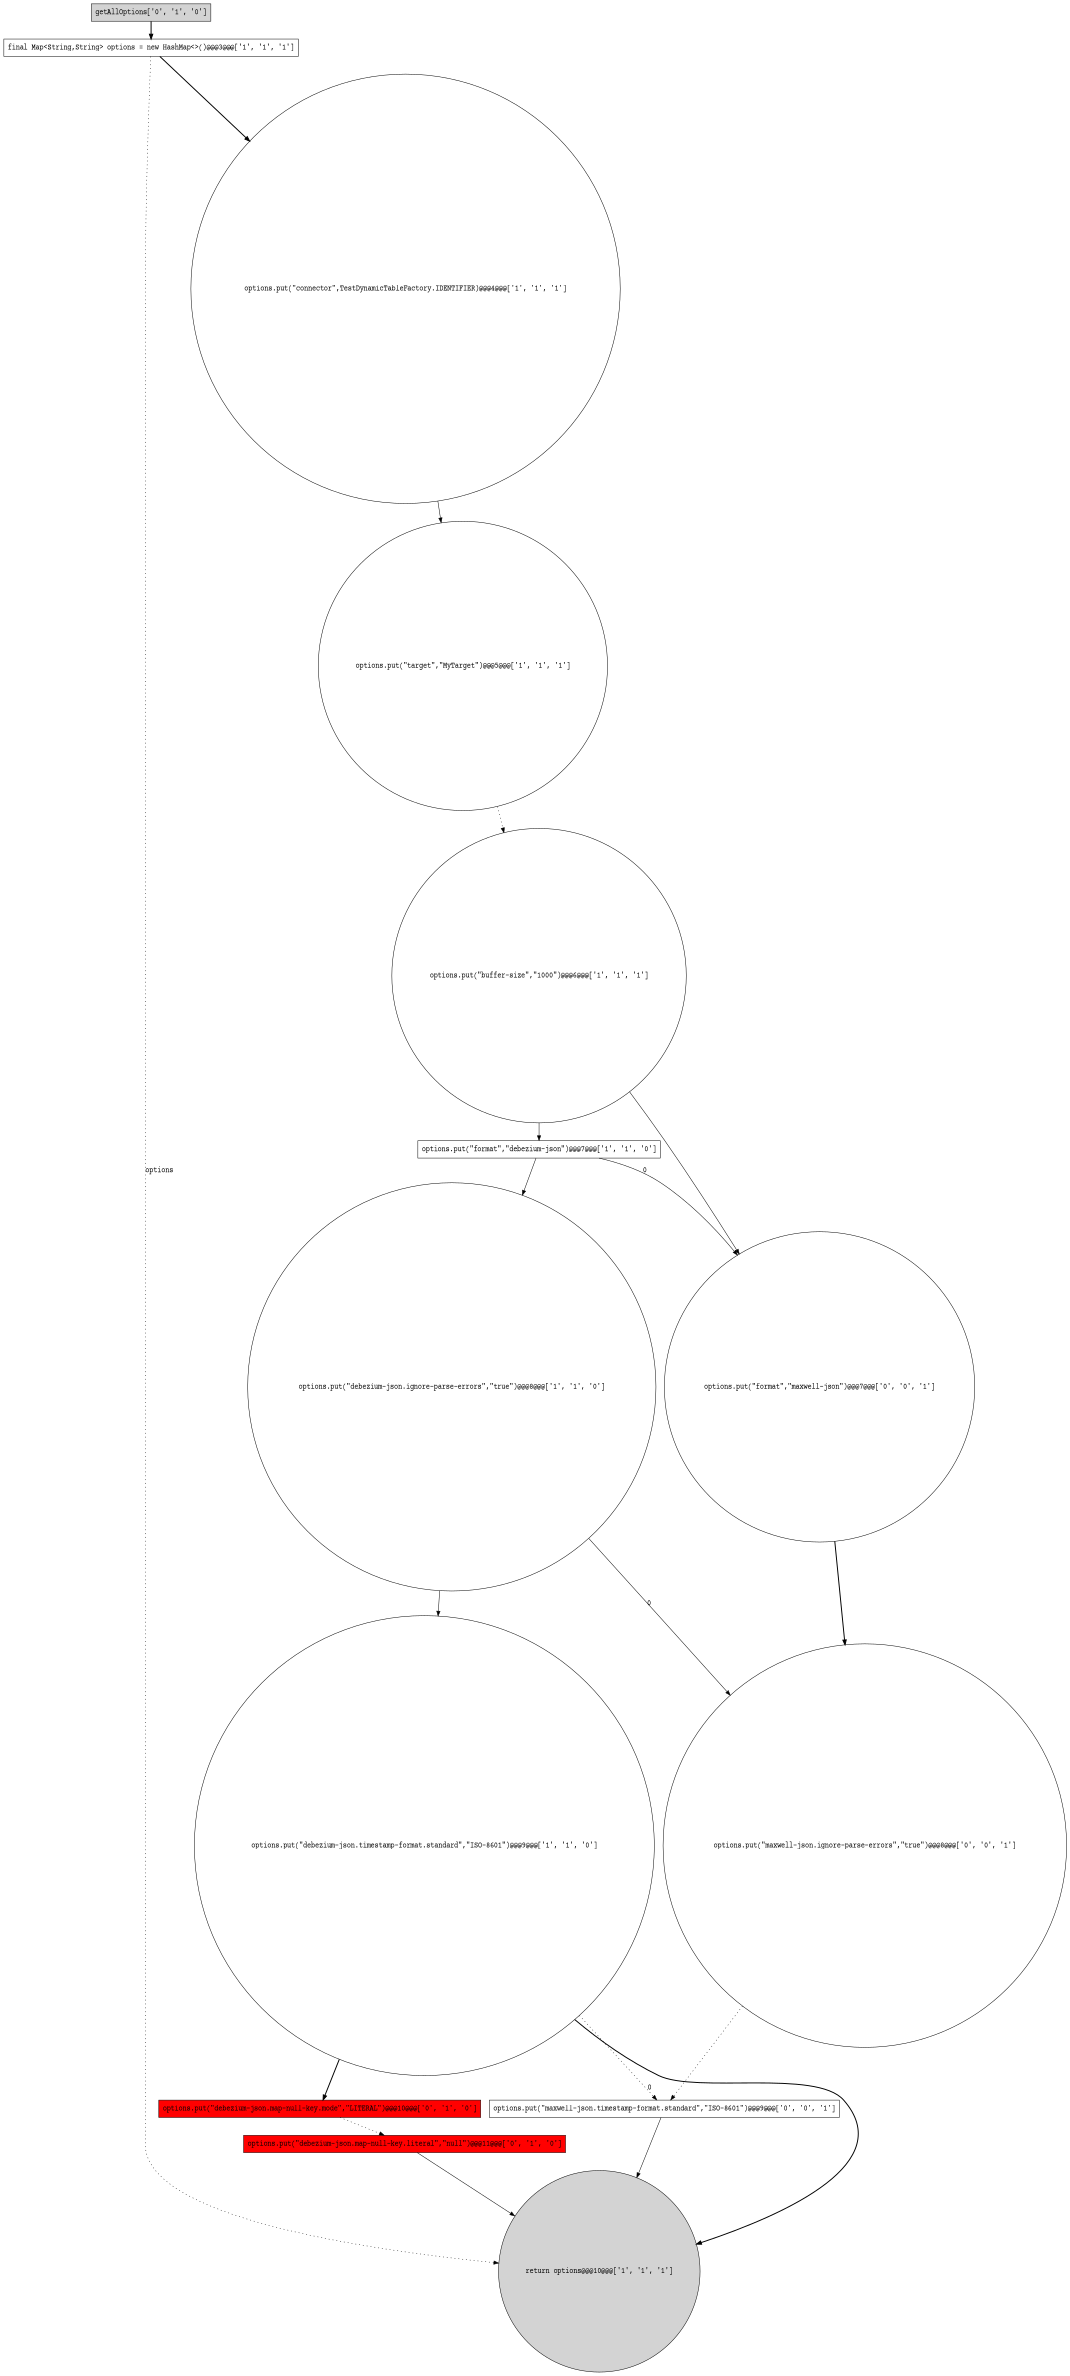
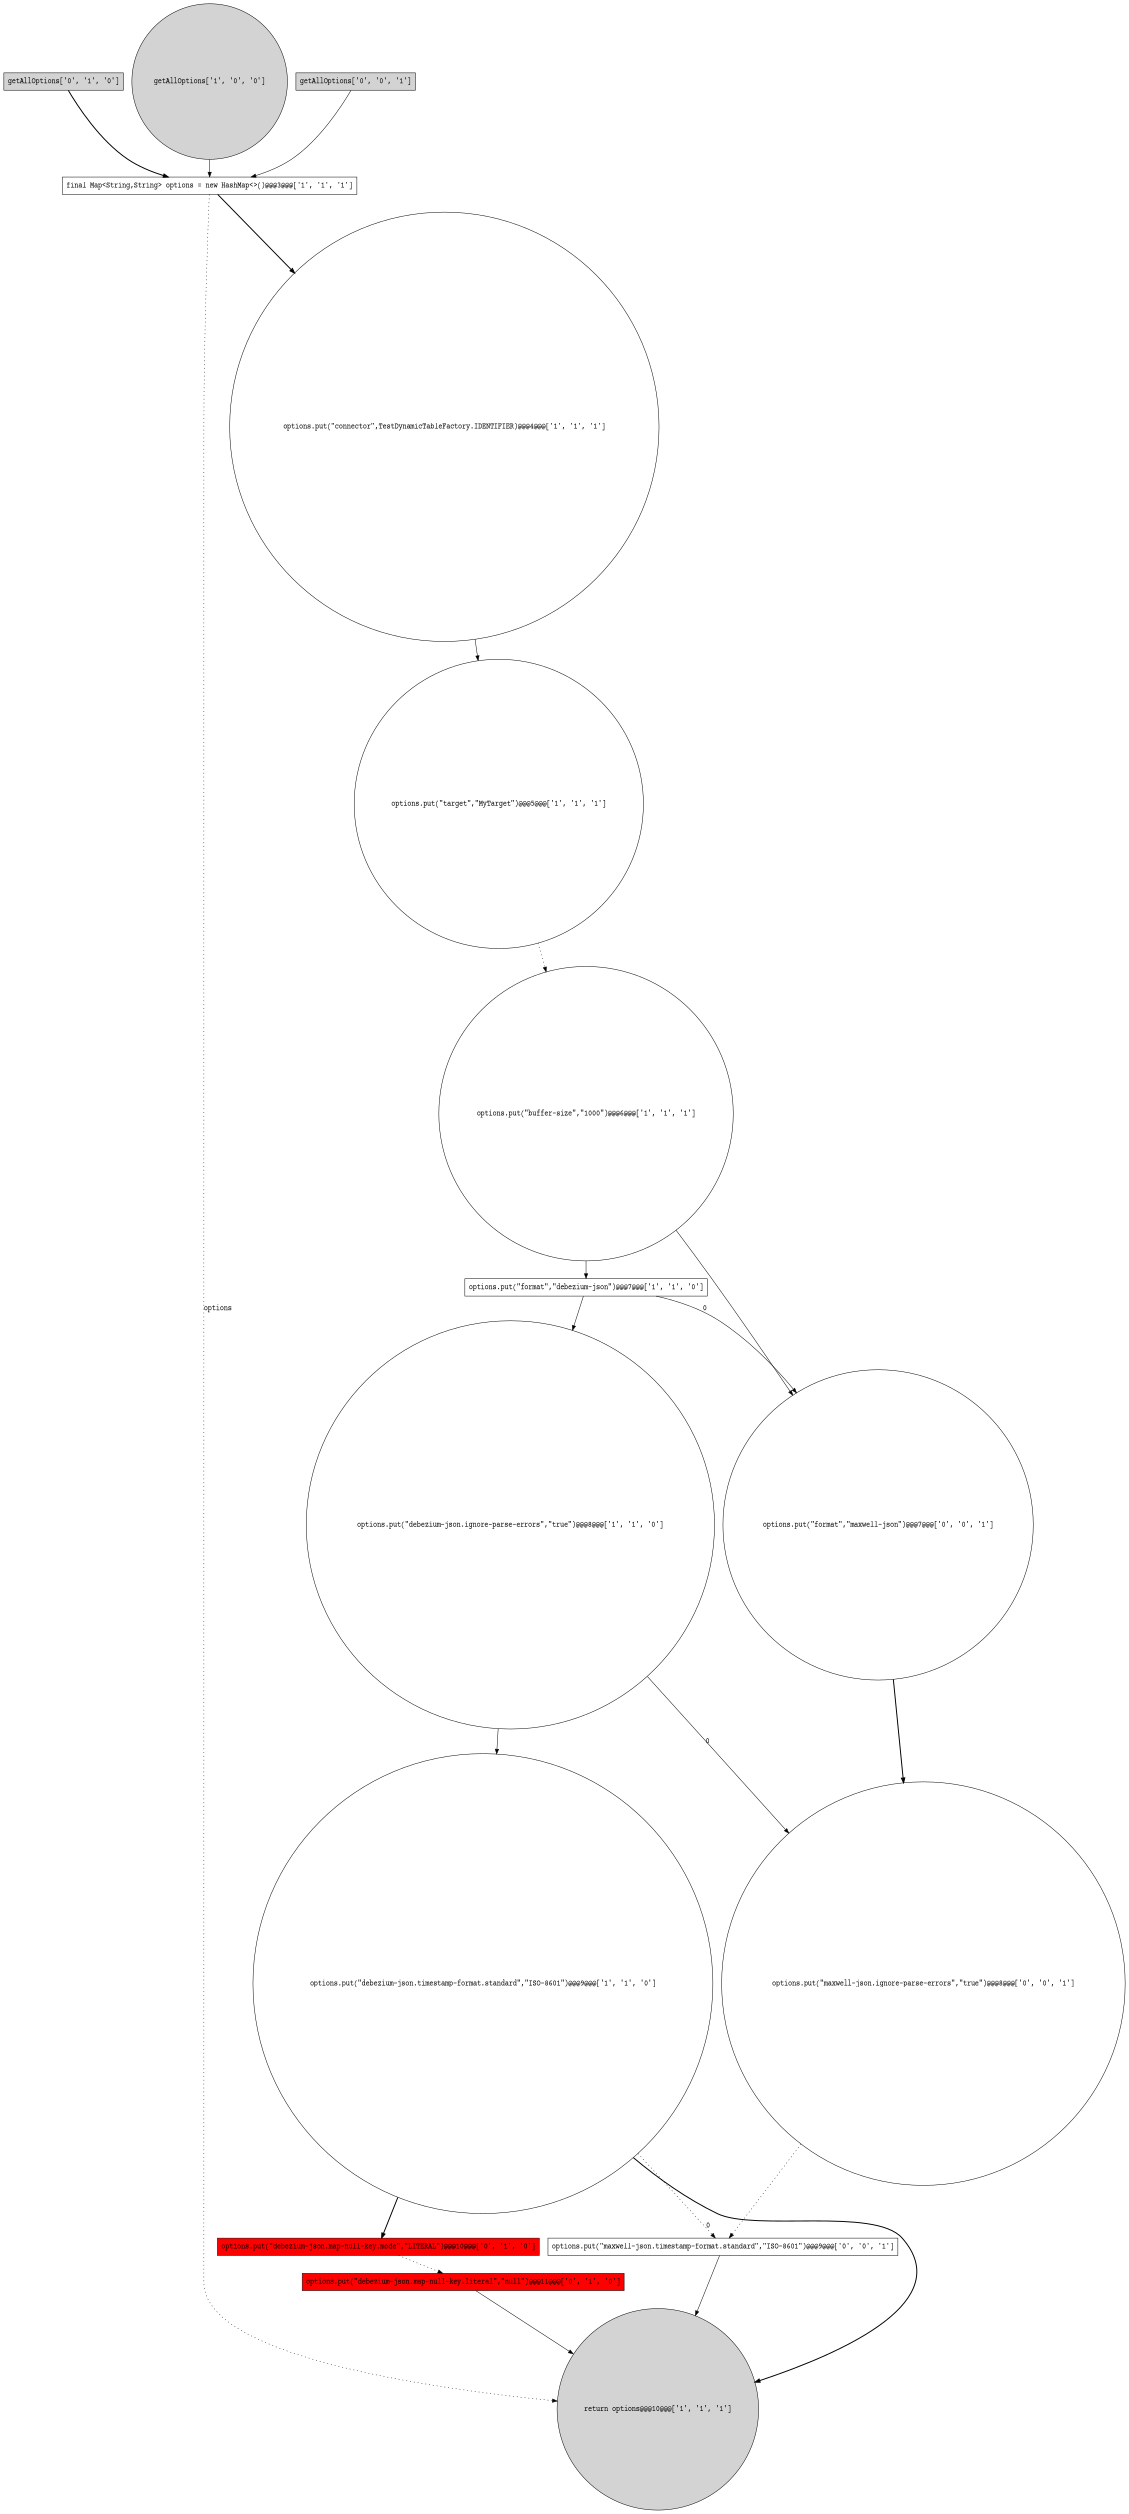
node "getAllOptions['1', '0', '0']": added
node "getAllOptions['0', '0', '1']": added
